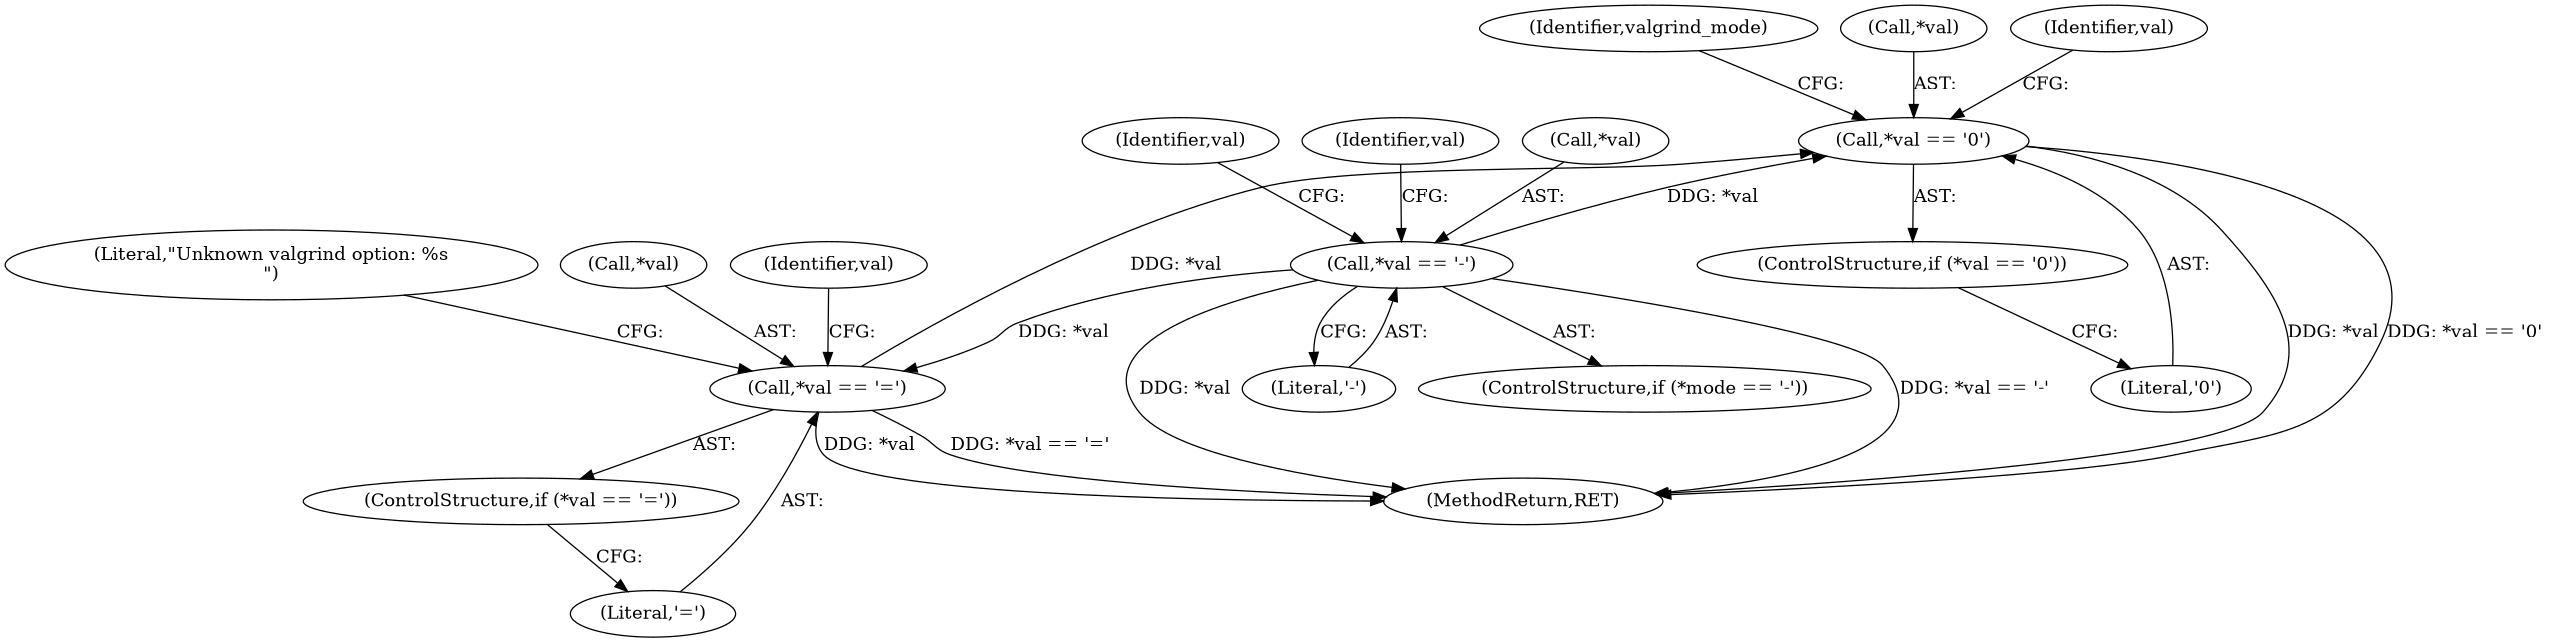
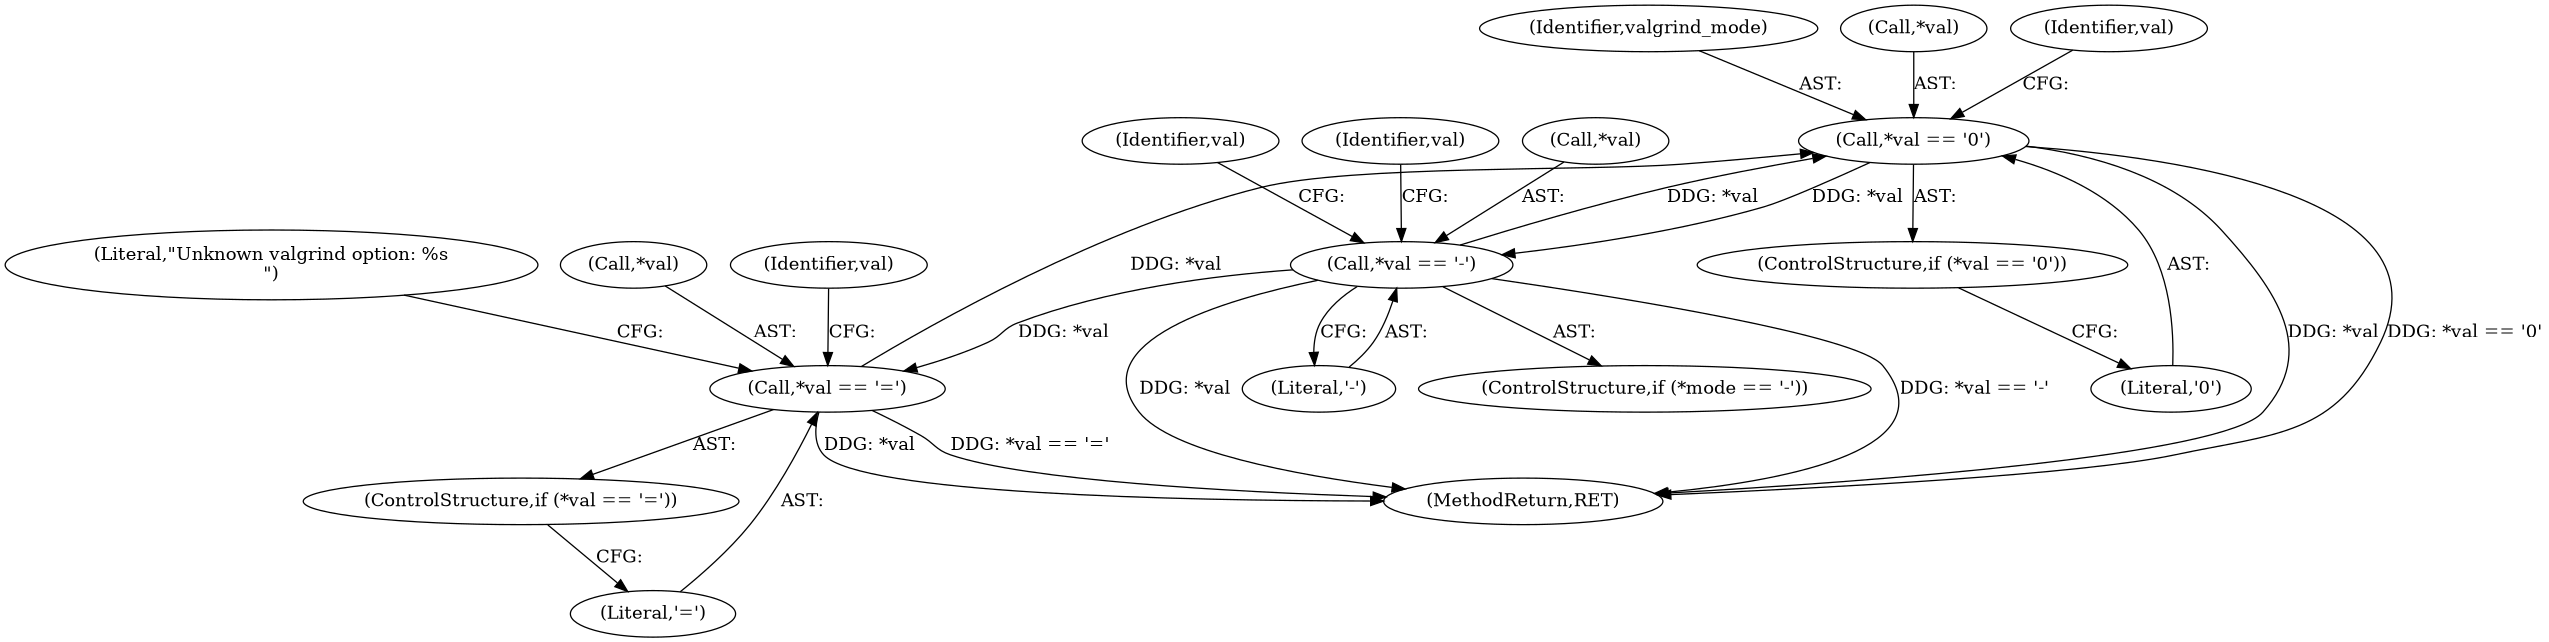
edge "(Identifier,valgrind_mode)" -> "(Call,*val == '0')": label "CFG: " -> "AST: "
edge "(Call,*val == '0')" -> "(Call,*val == '-')": added, label "DDG: *val"
